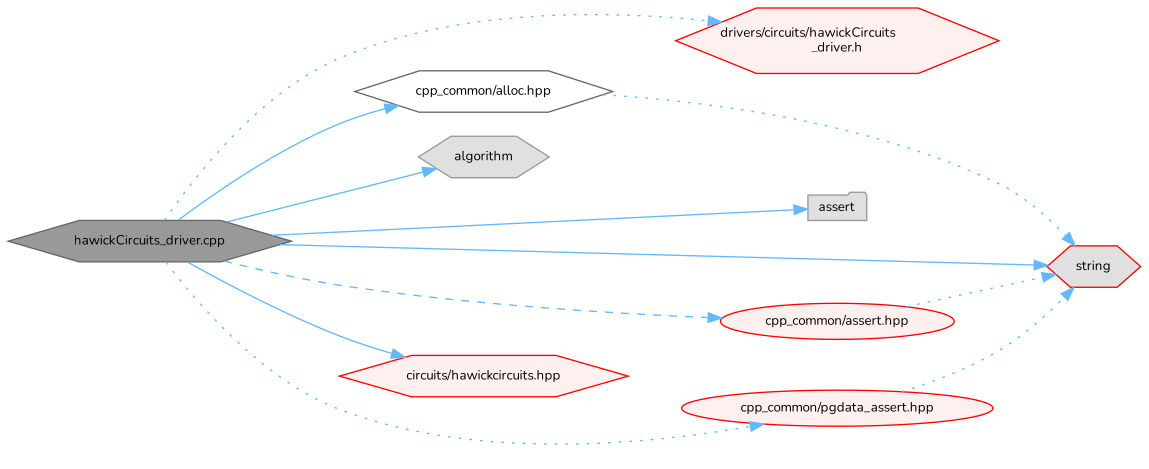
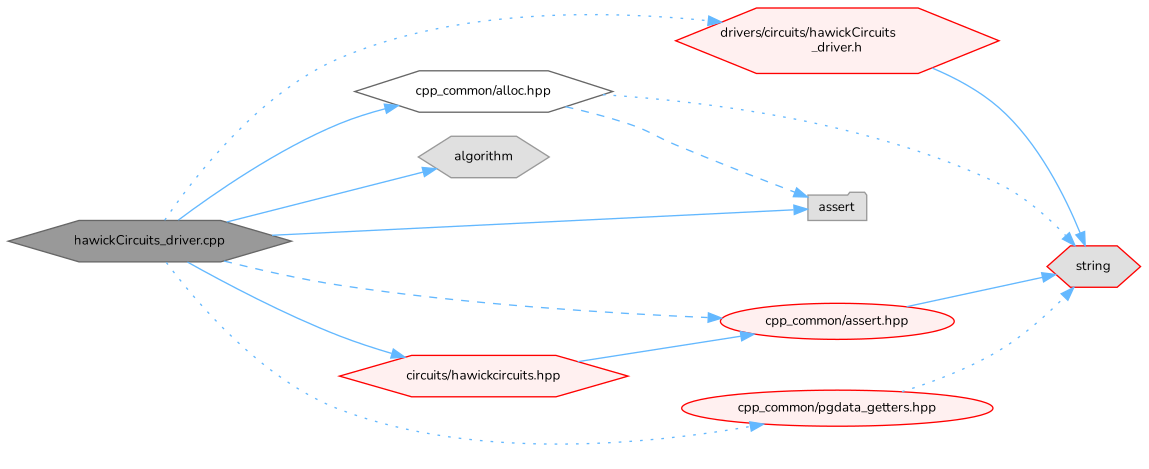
edge "cpp_common/alloc.hpp" -> "assert": added
edge "hawickCircuits_driver.cpp" -> "string": now "drivers/circuits/hawickCircuits _driver.h" -> "string"
edge "cpp_common/assert.hpp" -> "string": style dotted -> solid
edge "circuits/hawickcircuits.hpp" -> "cpp_common/assert.hpp": added
node "cpp_common/pgdata_assert.hpp": label "cpp_common/pgdata_assert.hpp" -> "cpp_common/pgdata_getters.hpp"
